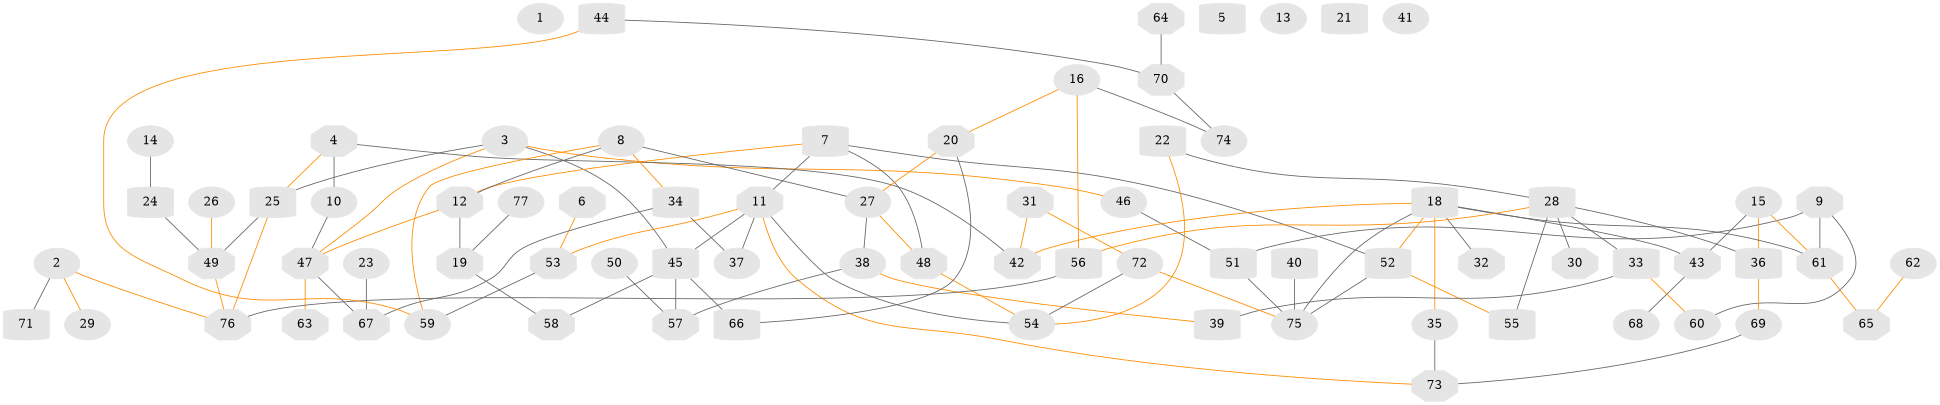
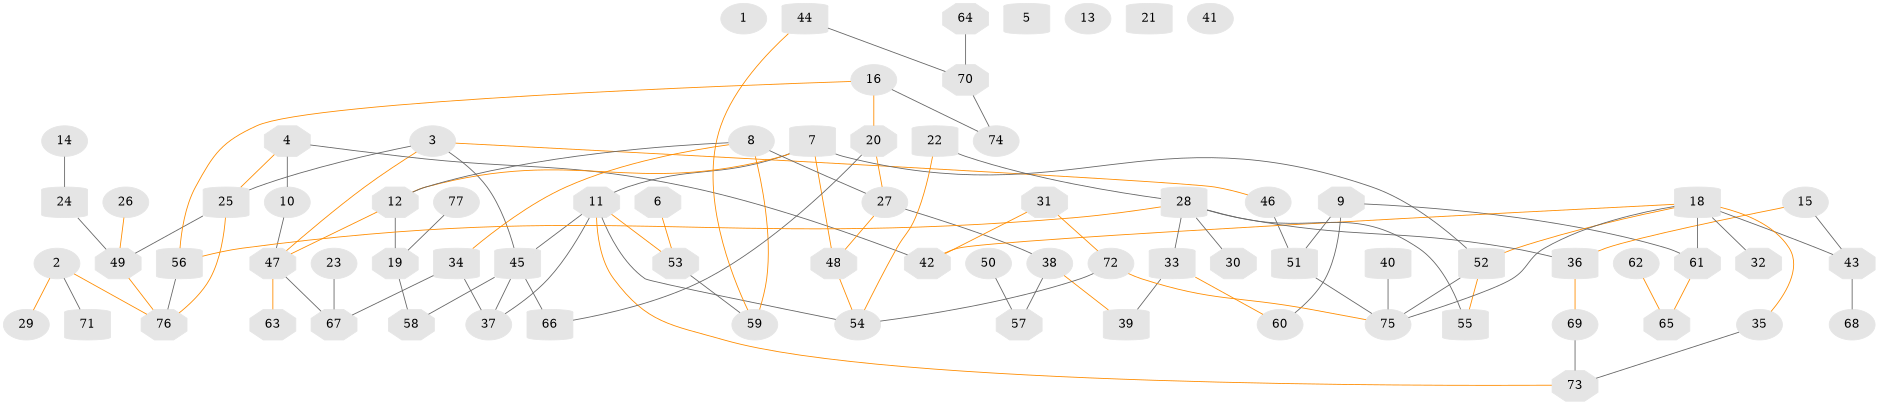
edge "7" -- "48": color gray40 -> darkorange
edge "15" -- "61": removed
edge "45" -- "57": now "45" -- "37"
